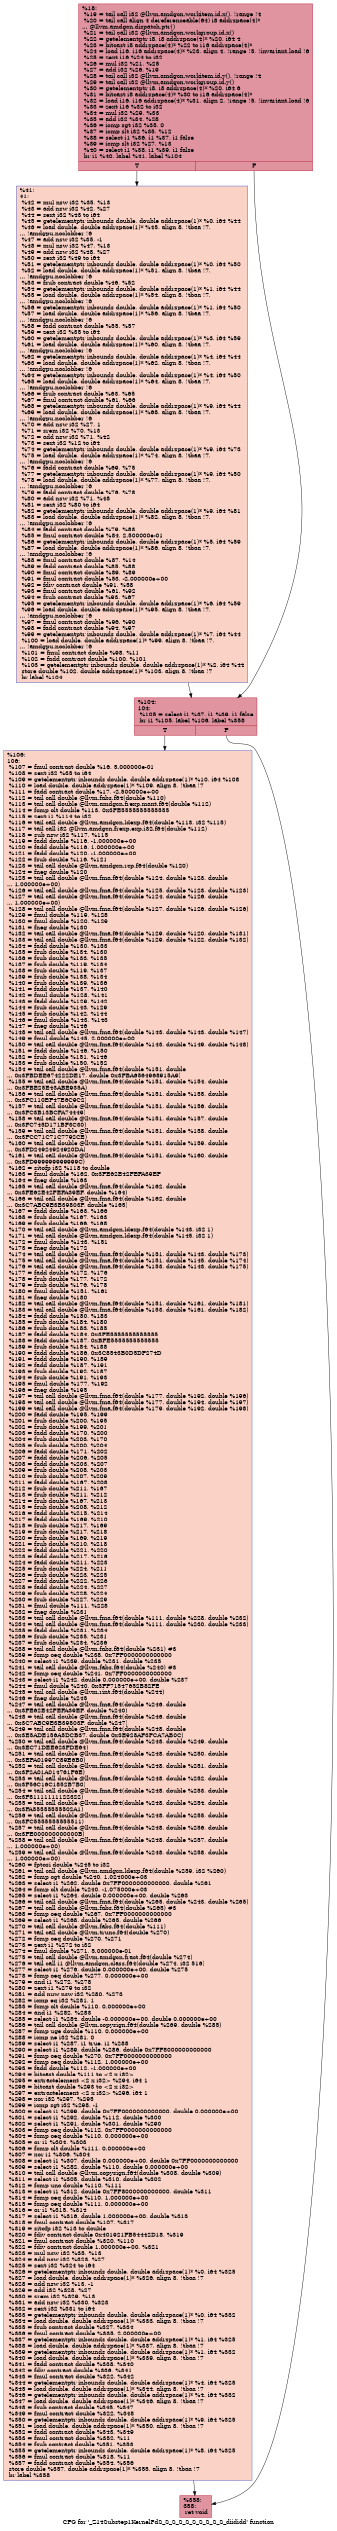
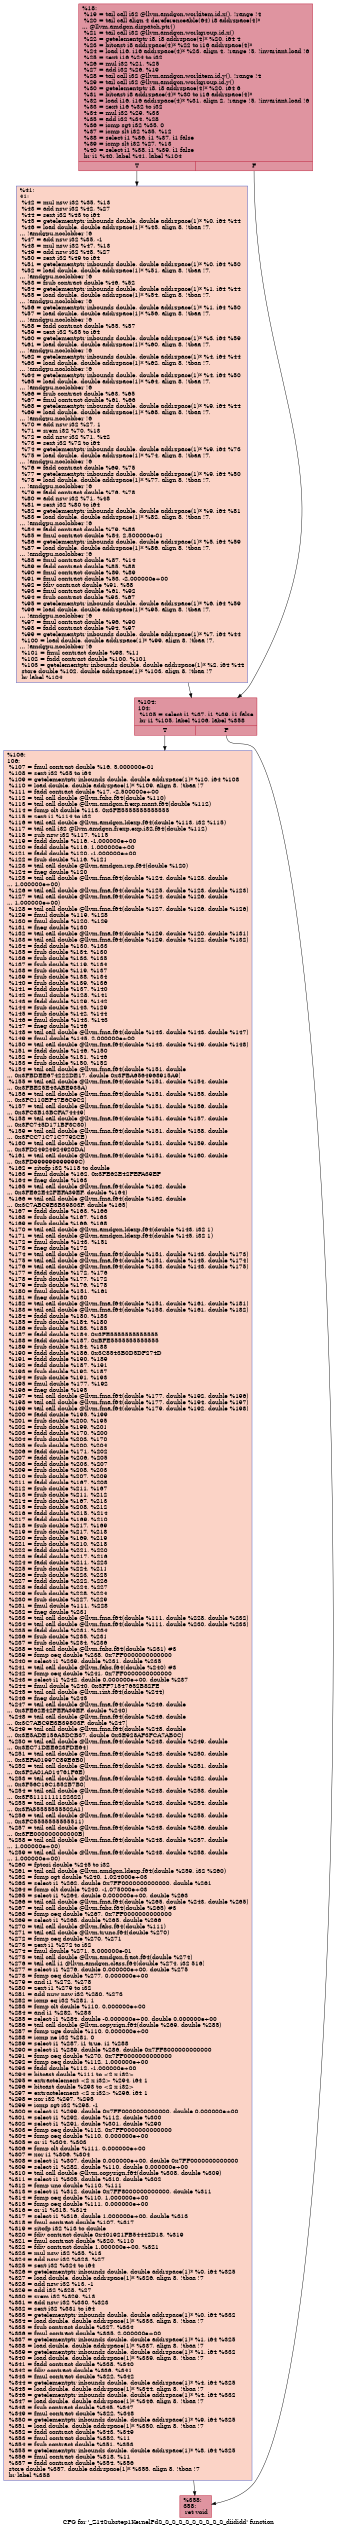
node "%41:": text "%73 = sext i32 %12 to i64" -> "%73 = sext i32 %72 to i64"
